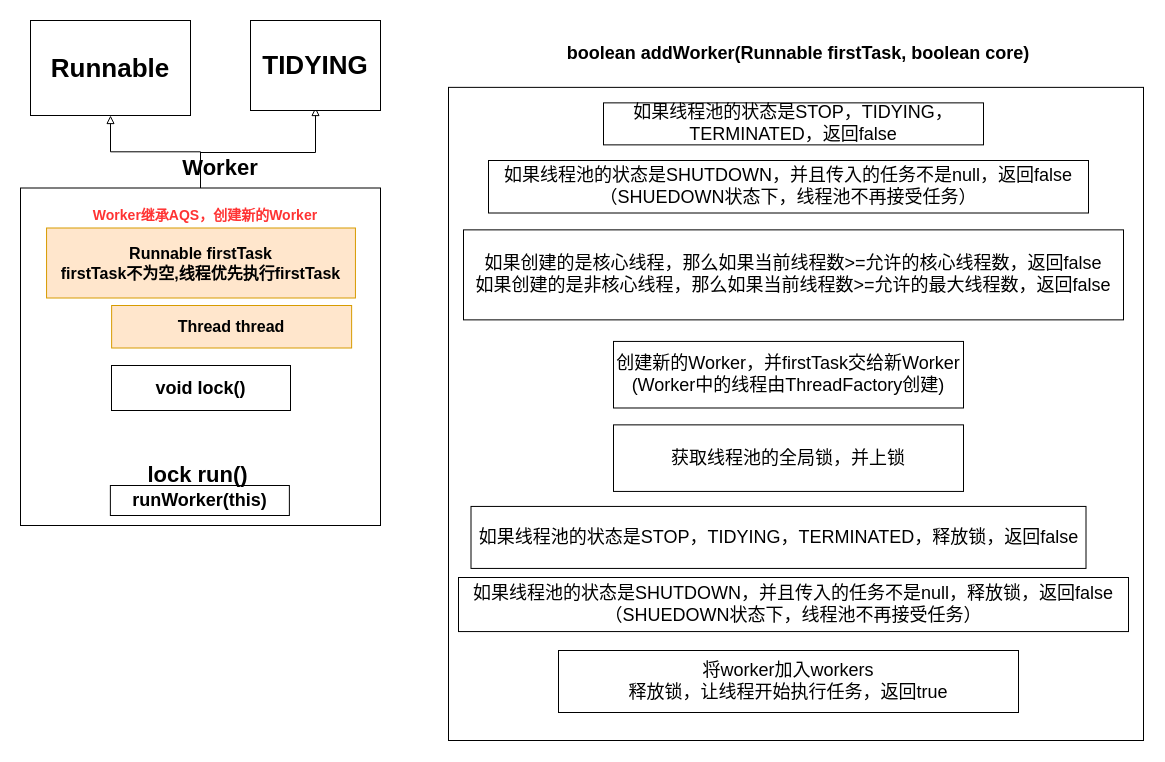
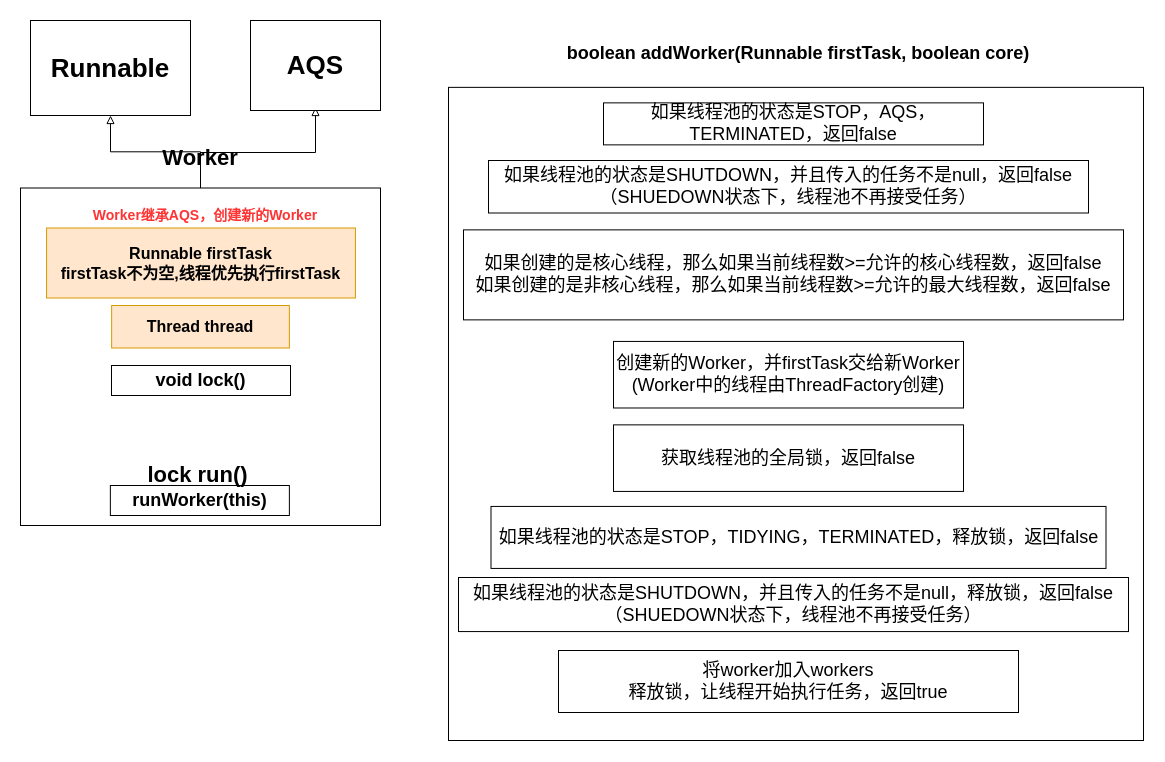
node "TIDYING": label "TIDYING" -> "AQS"
node "如果线程池的状态是STOP，TIDYING，TERMINATED，返回false": label "如果线程池的状态是STOP，TIDYING，TERMINATED，返回false" -> "如果线程池的状态是STOP，AQS，TERMINATED，返回false"
node "Worker": moved (221, 168) -> (201, 158)
node "Thread thread": size 240x43 -> 178x43
node "void lock()": size 179x45 -> 179x30
node "获取线程池的全局锁，并上锁": label "获取线程池的全局锁，并上锁" -> "获取线程池的全局锁，返回false"
node "如果线程池的状态是STOP，TIDYING，TERMINATED，释放锁，返回false": moved (779, 537) -> (799, 537)
